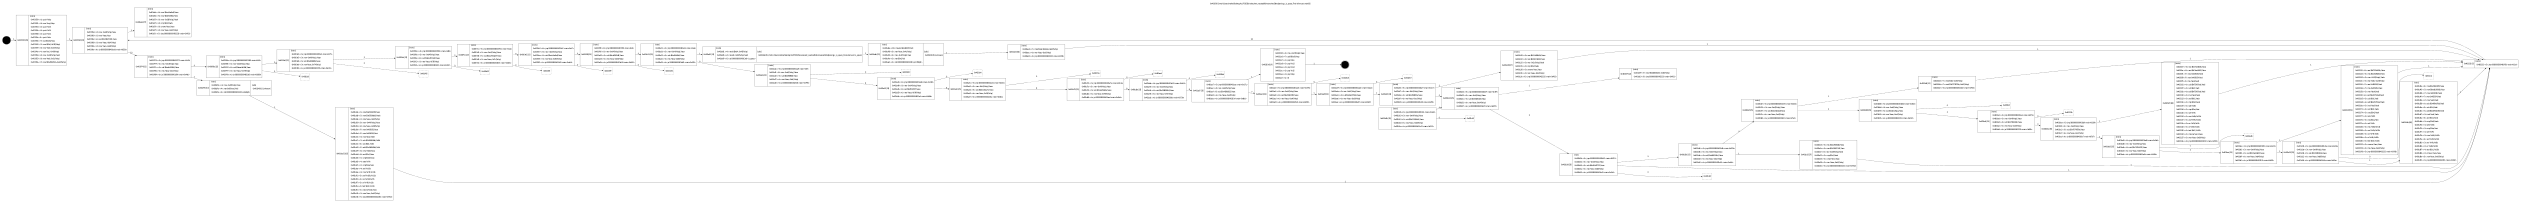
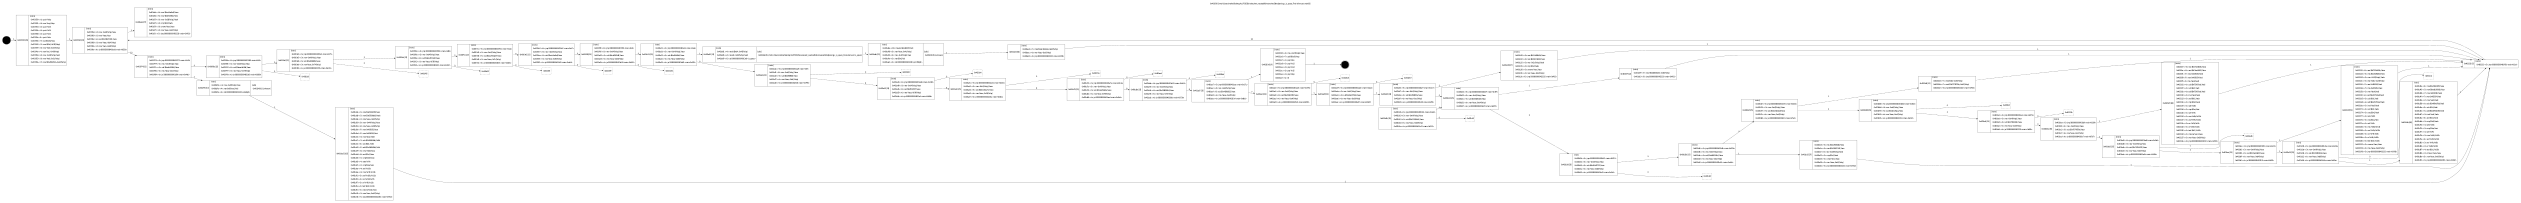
edge "0x401b3d [25]" -> "0x402232 [5]": now "0x401e09 [12]" -> "0x402232 [5]"
